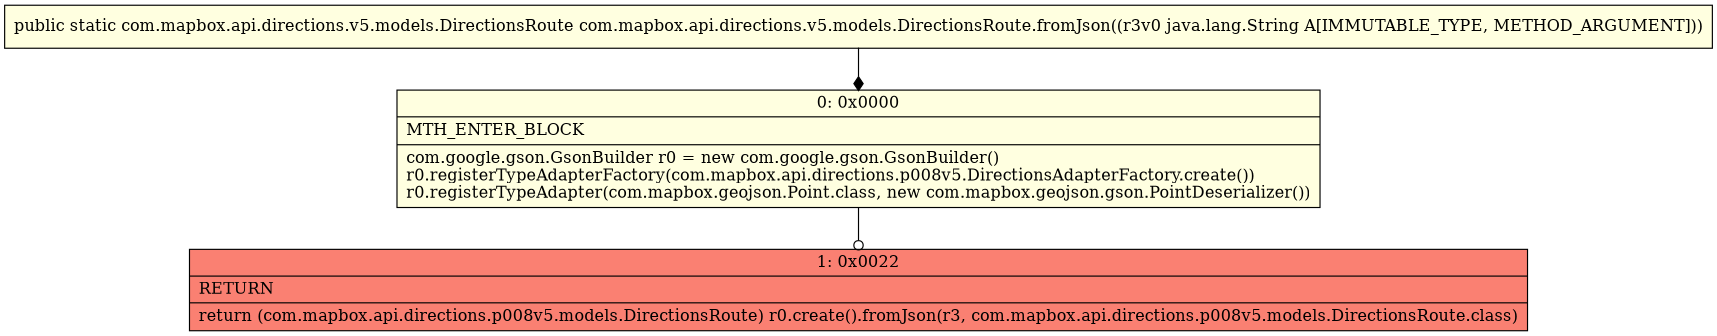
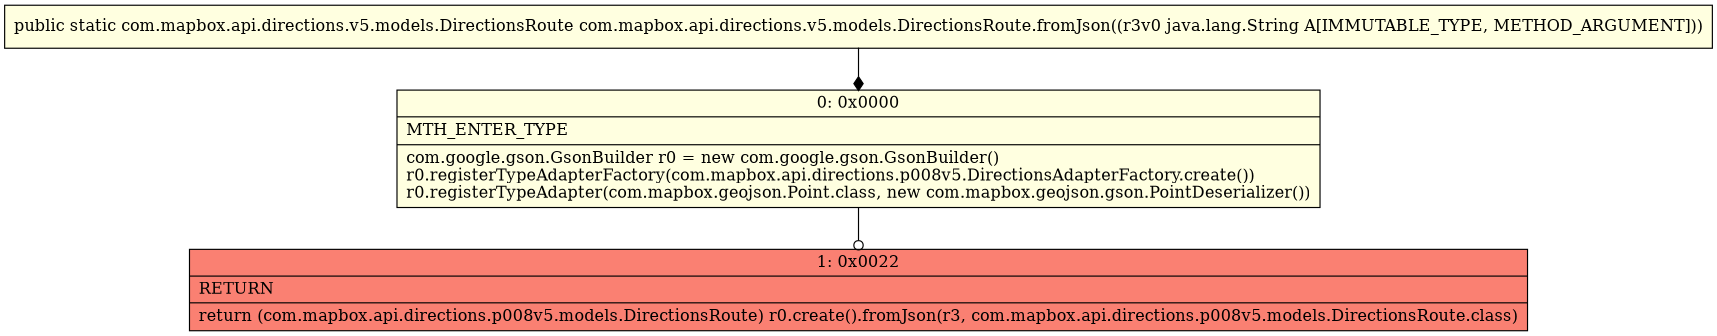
node "0: 0x0000": text "MTH_ENTER_BLOCK" -> "MTH_ENTER_TYPE"
